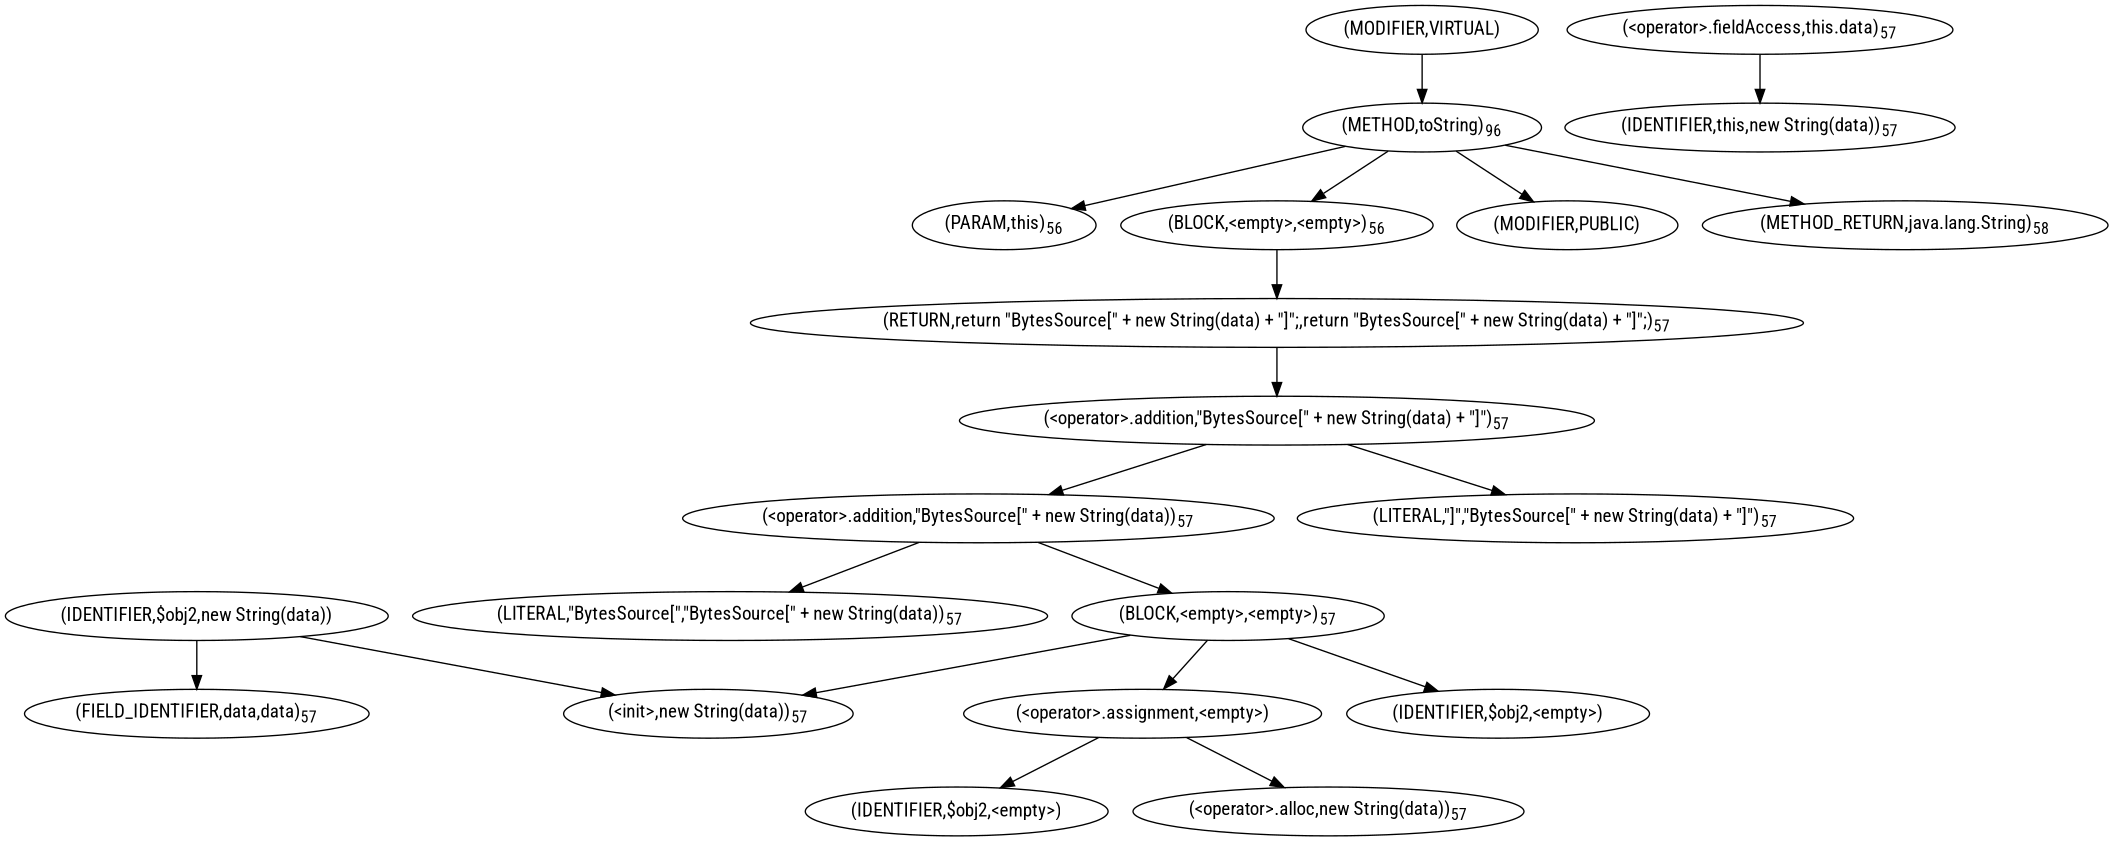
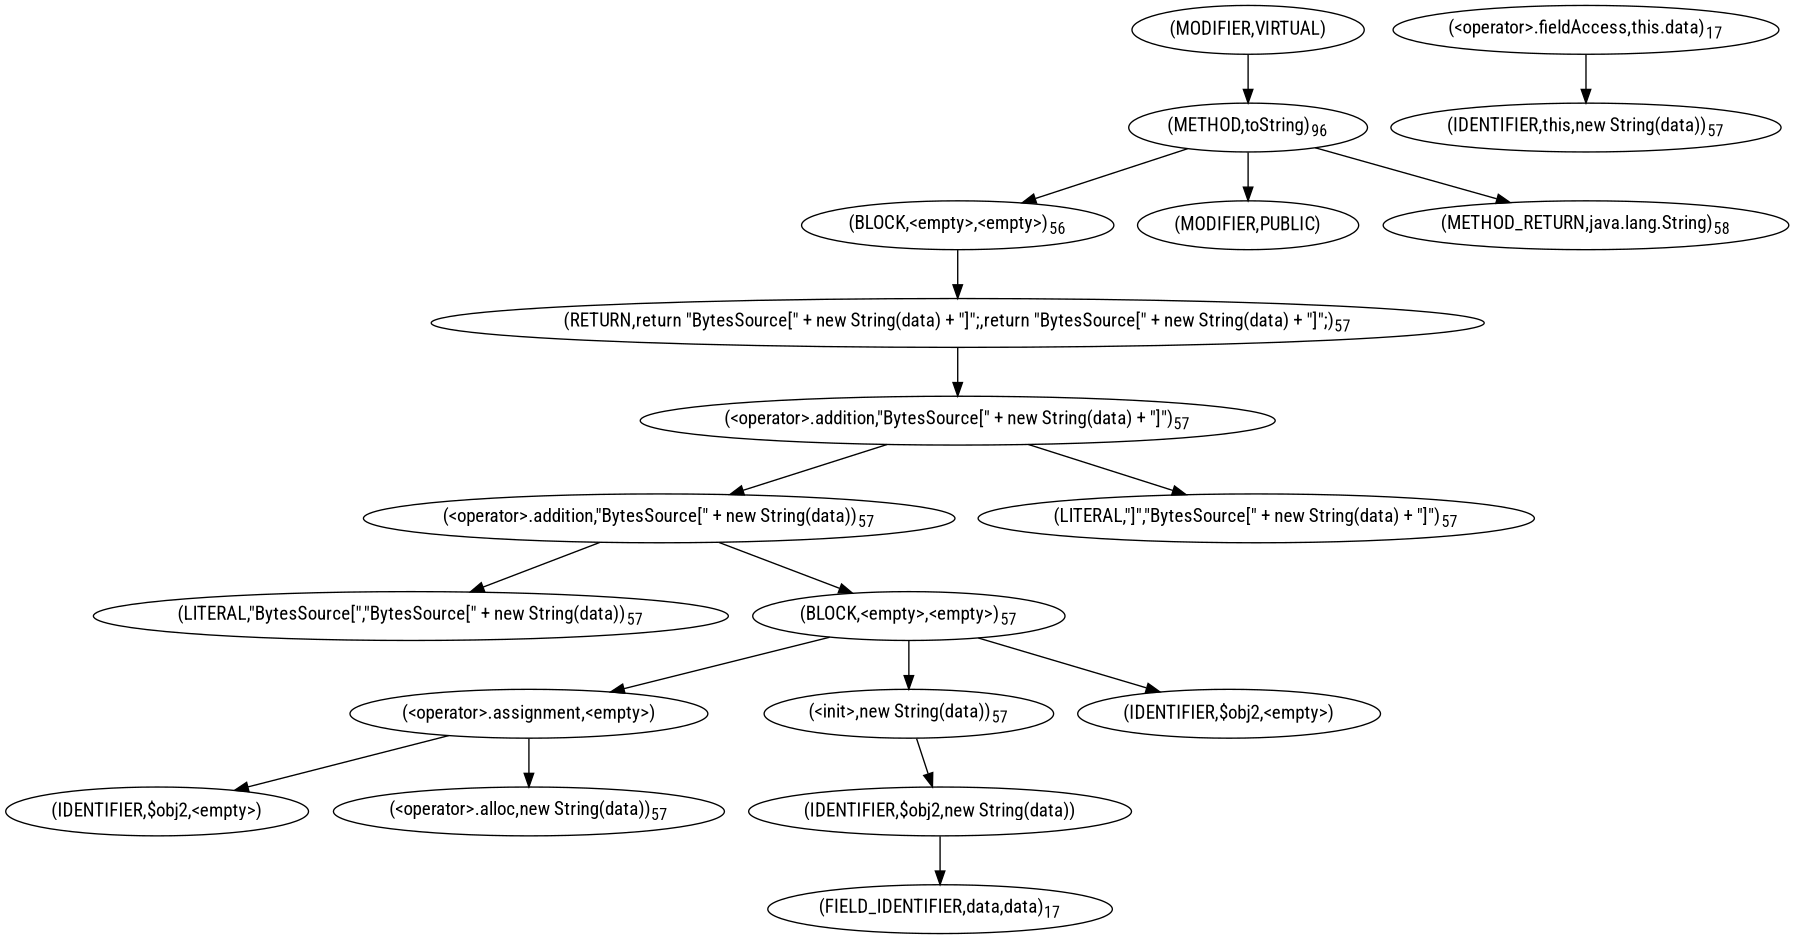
node "(<operator>.fieldAccess,this.data)": text "57" -> "17"
node "(PARAM,this)": removed
edge "(IDENTIFIER,$obj2,new String(data))" -> "(<init>,new String(data))": reversed
node "(FIELD_IDENTIFIER,data,data)": text "57" -> "17"
